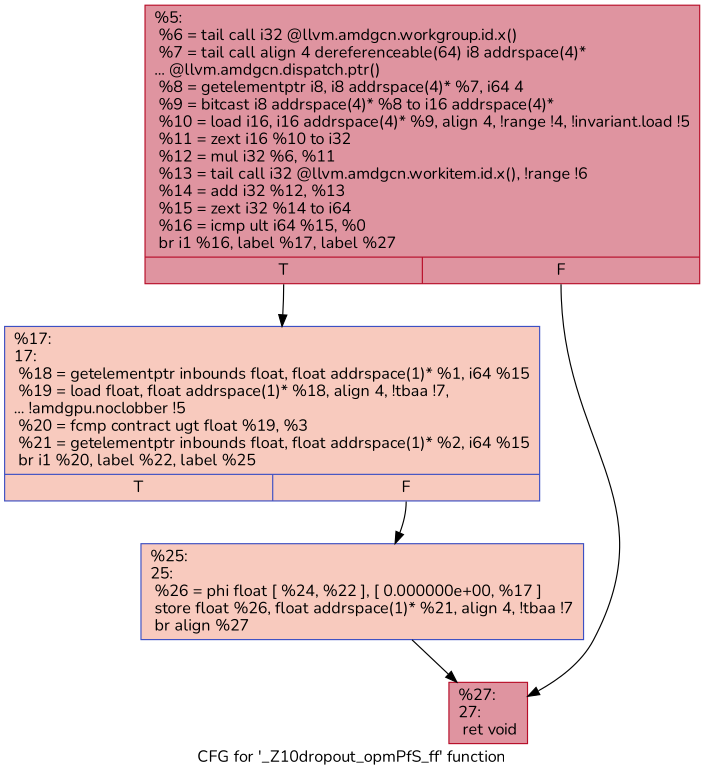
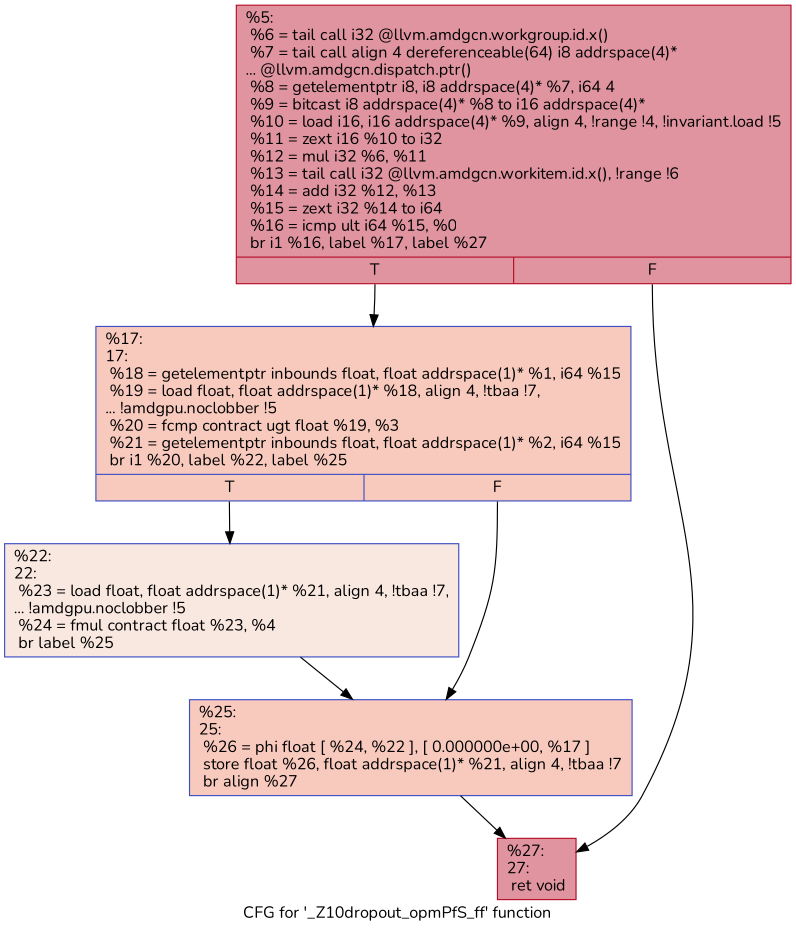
node "%22:": added
